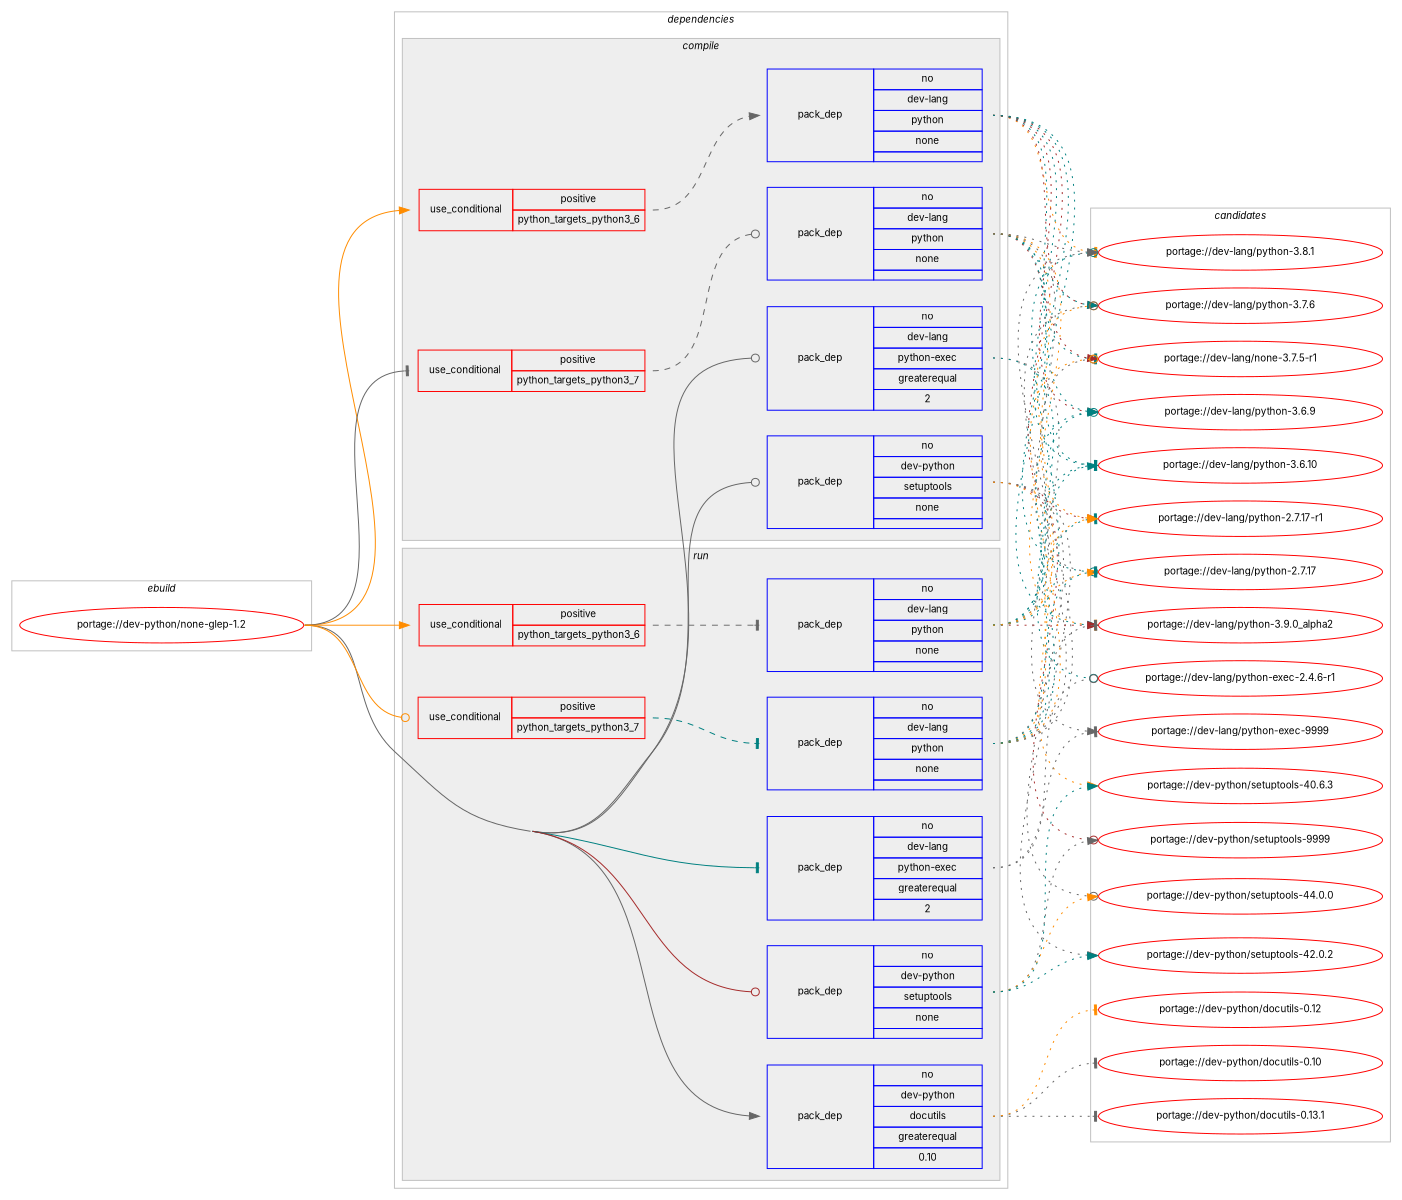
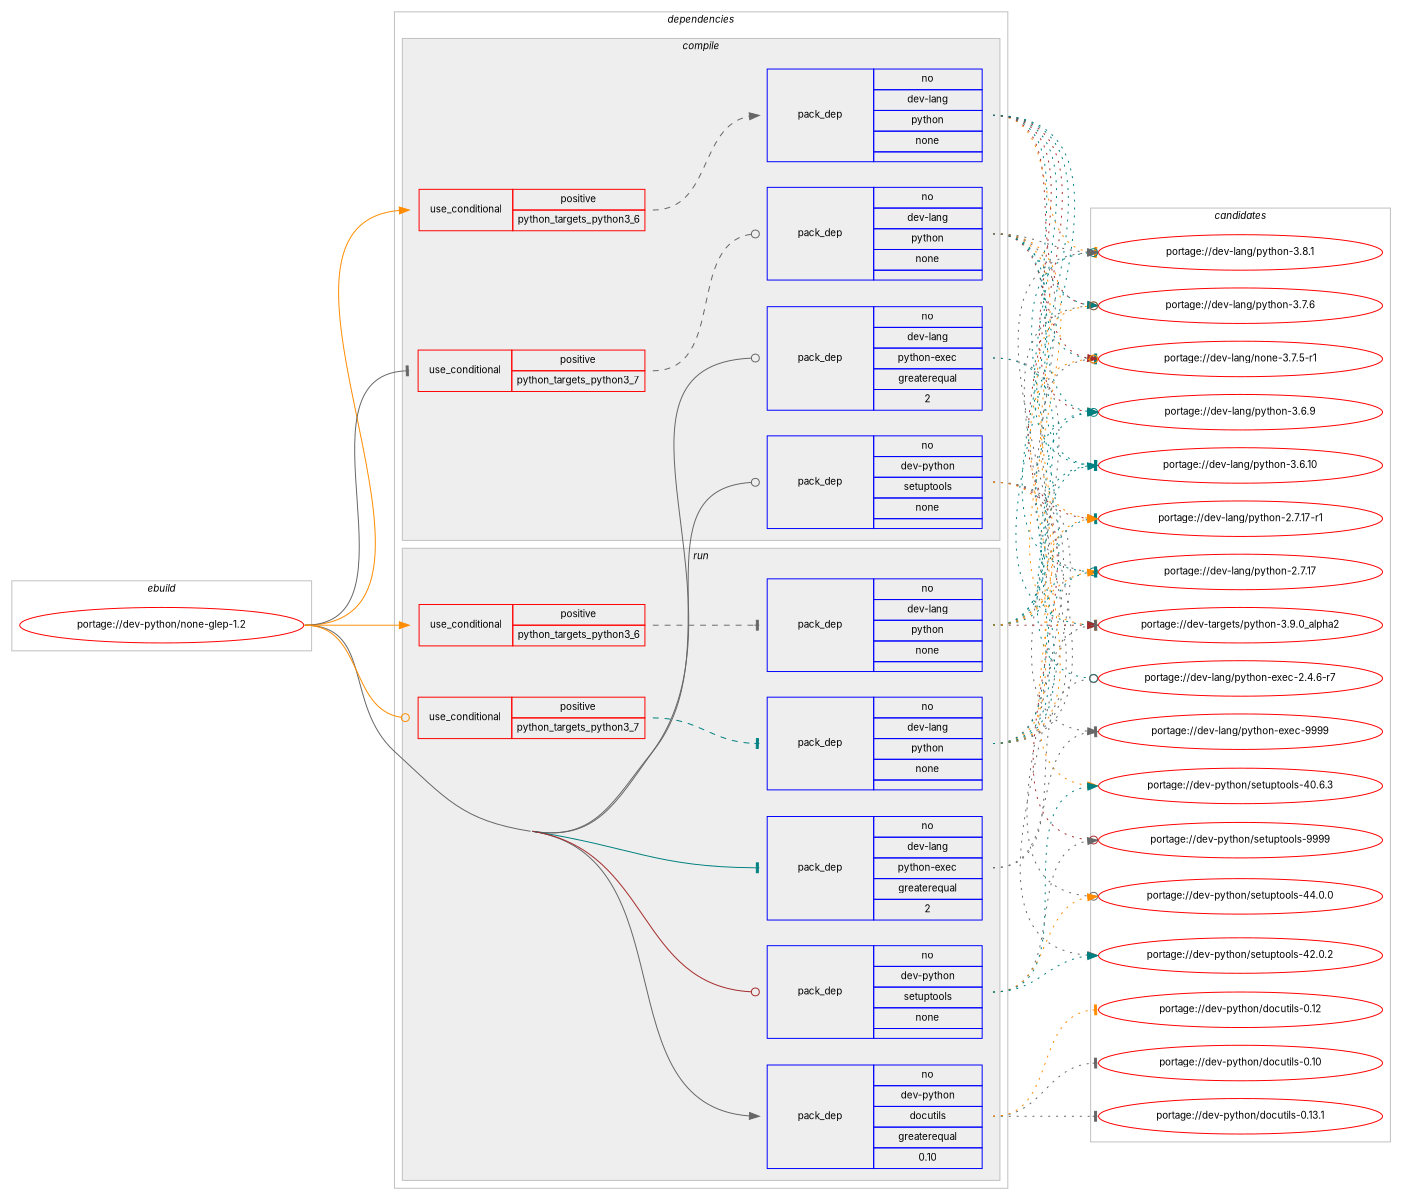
node "portage://dev-lang/python-3.9.0_alpha2": label "portage://dev-lang/python-3.9.0_alpha2" -> "portage://dev-targets/python-3.9.0_alpha2"
node "portage://dev-lang/python-exec-2.4.6-r1": label "portage://dev-lang/python-exec-2.4.6-r1" -> "portage://dev-lang/python-exec-2.4.6-r7"
